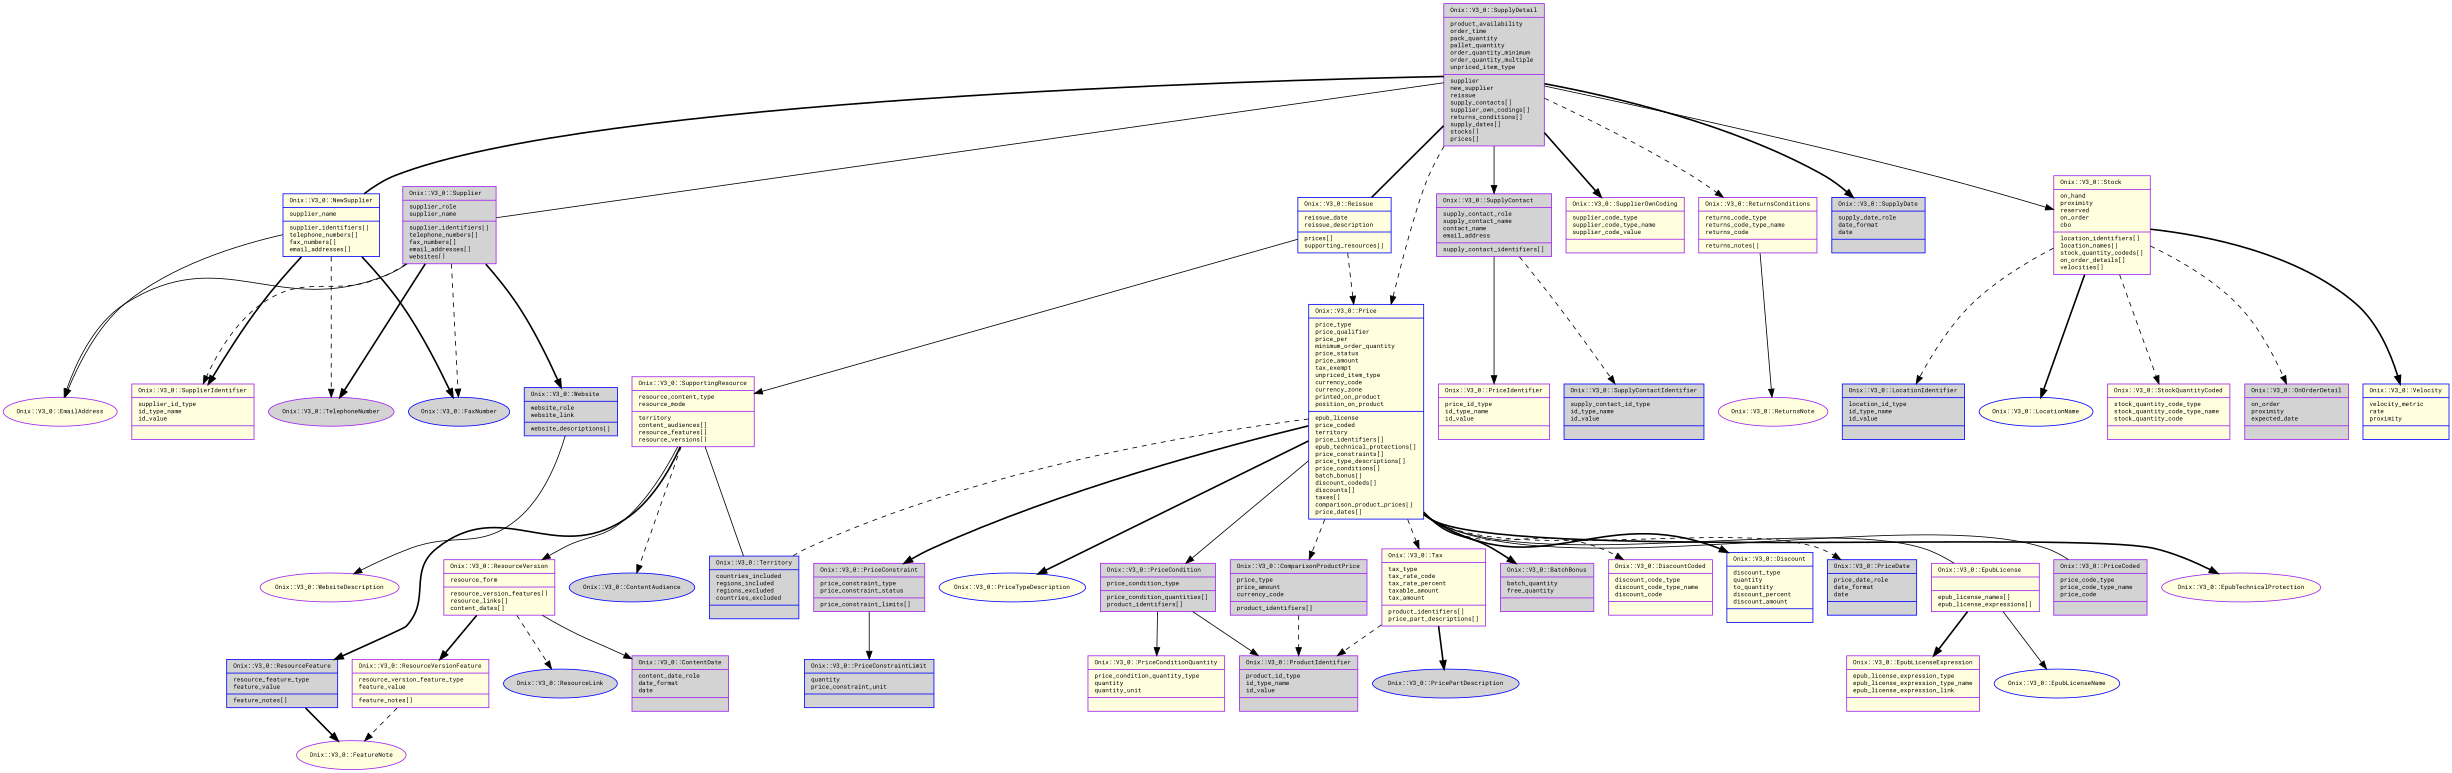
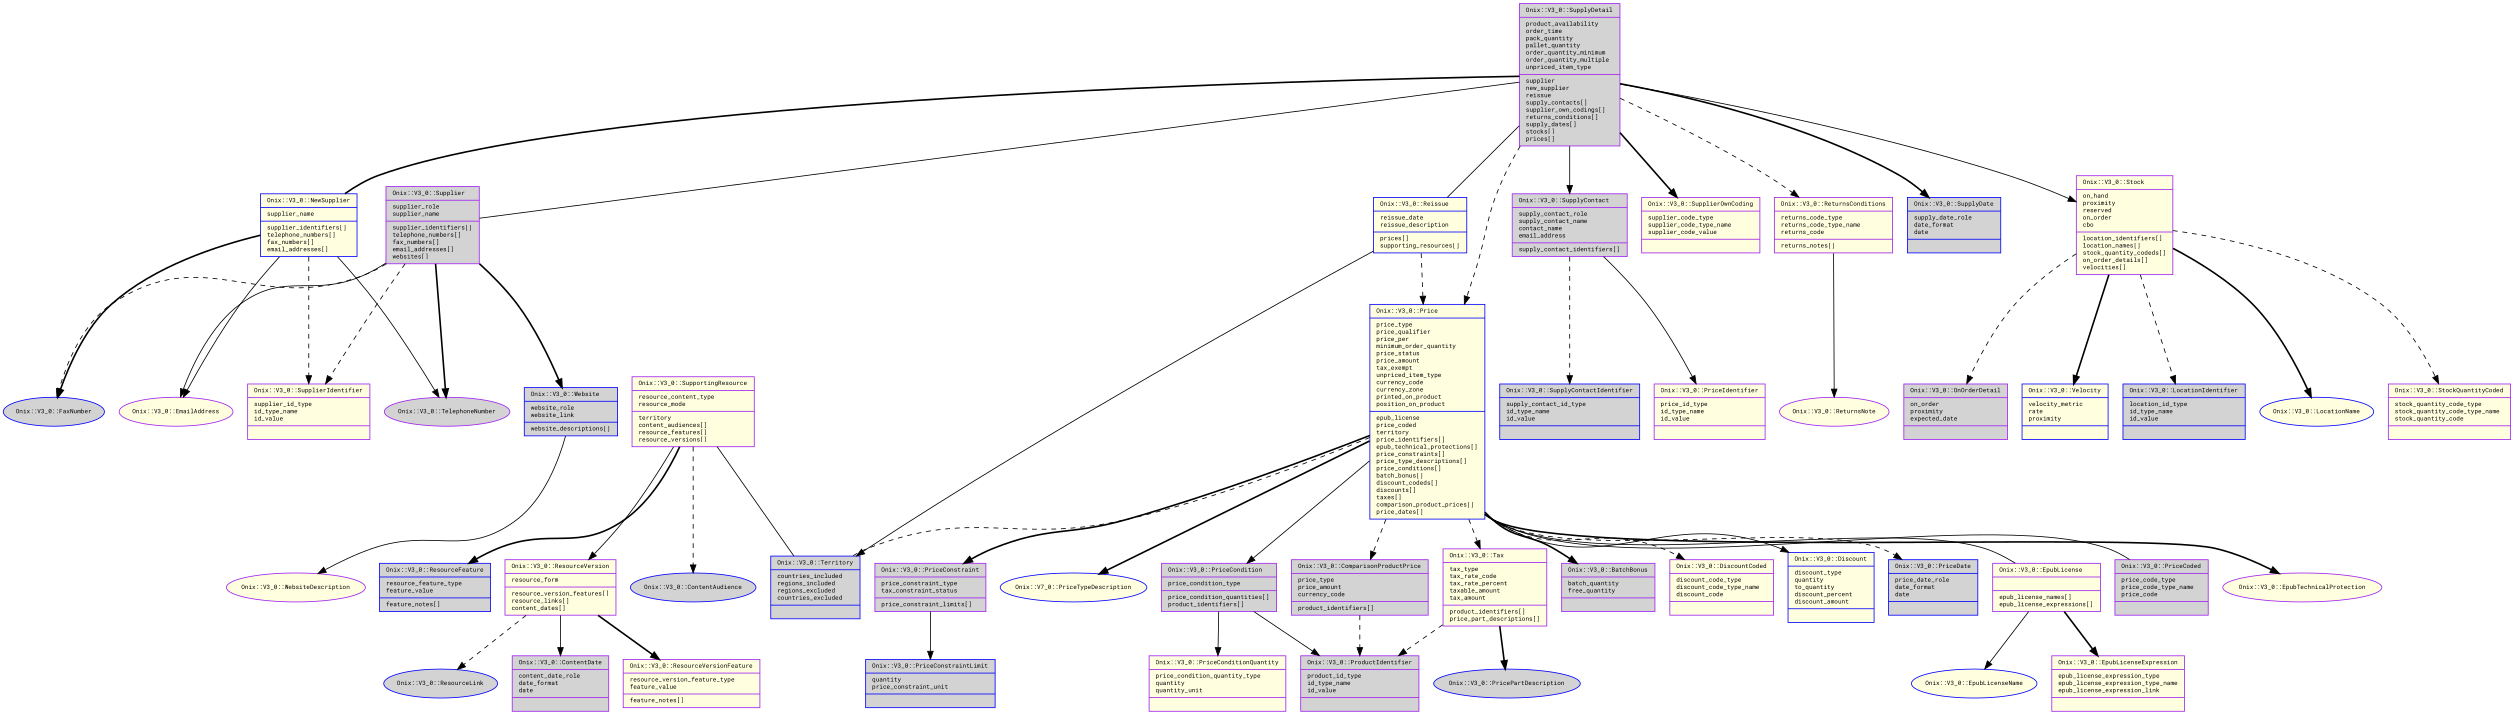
edge "Onix::V3_0::SupplyDetail" -- "Onix::V3_0::Reissue": style bold -> solid
edge "Onix::V3_0::Reissue" -> "Onix::V3_0::SupportingResource": now "Onix::V3_0::Reissue" -> "Onix::V3_0::Territory"
edge "Onix::V3_0::NewSupplier" -> "Onix::V3_0::SupplierIdentifier": style bold -> dashed
edge "Onix::V3_0::NewSupplier" -> "Onix::V3_0::TelephoneNumber": style dashed -> solid
edge "Onix::V3_0::Price" -> "Onix::V3_0::Discount": style bold -> solid
node "Onix::V3_0::PriceTypeDescription": label "Onix::V3_0::PriceTypeDescription" -> "Onix::V7_0::PriceTypeDescription"
node "Onix::V3_0::PriceConstraint": text "price_constraint_status" -> "tax_constraint_status"
node "Onix::V3_0::FeatureNote": removed
